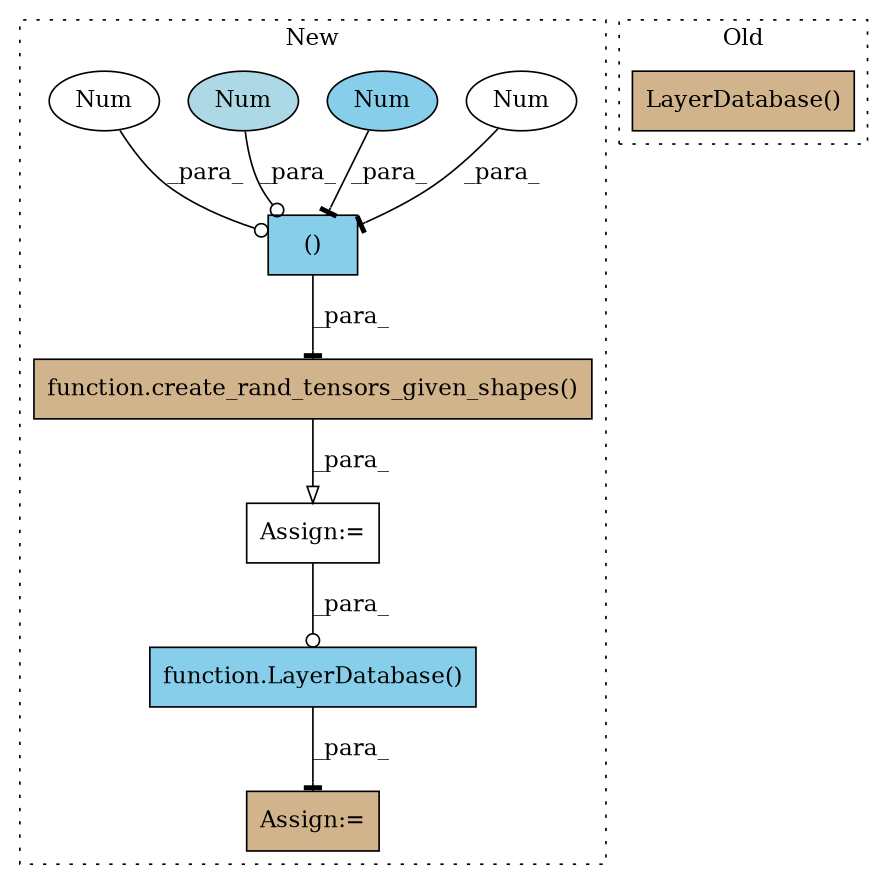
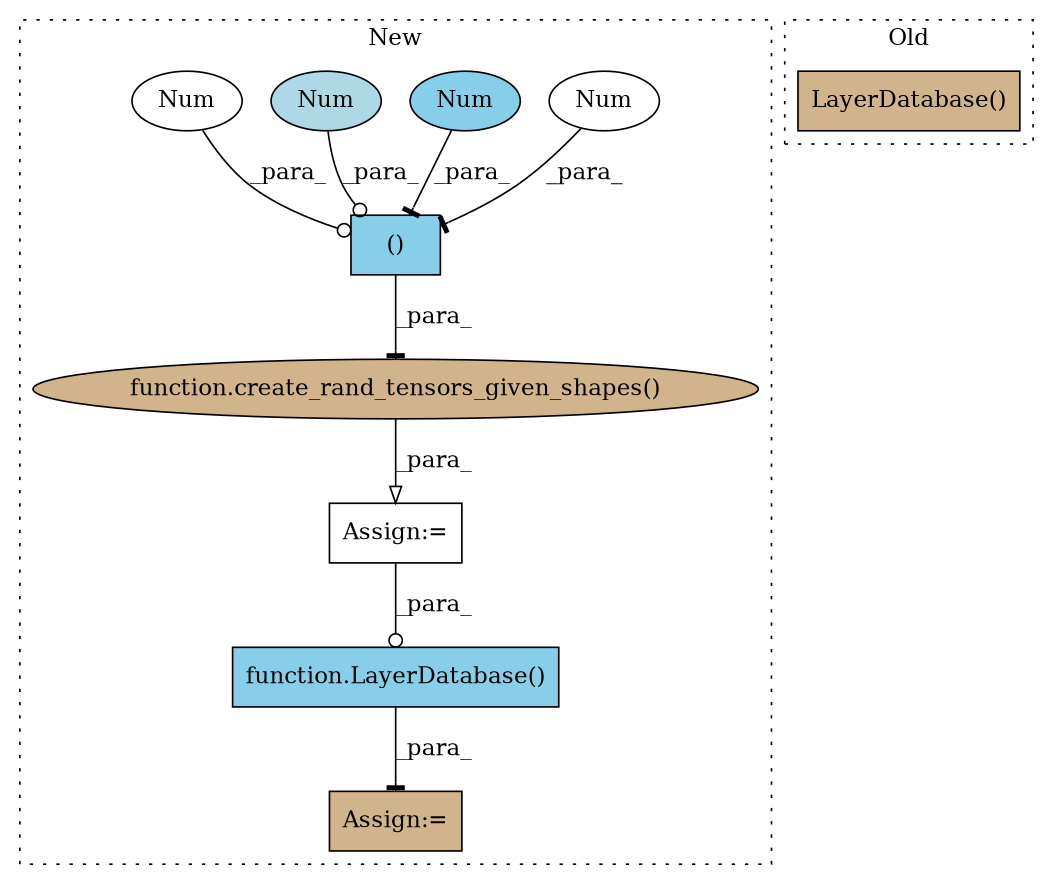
node "function.create_rand_tensors_given_shapes()": shape box -> ellipse
